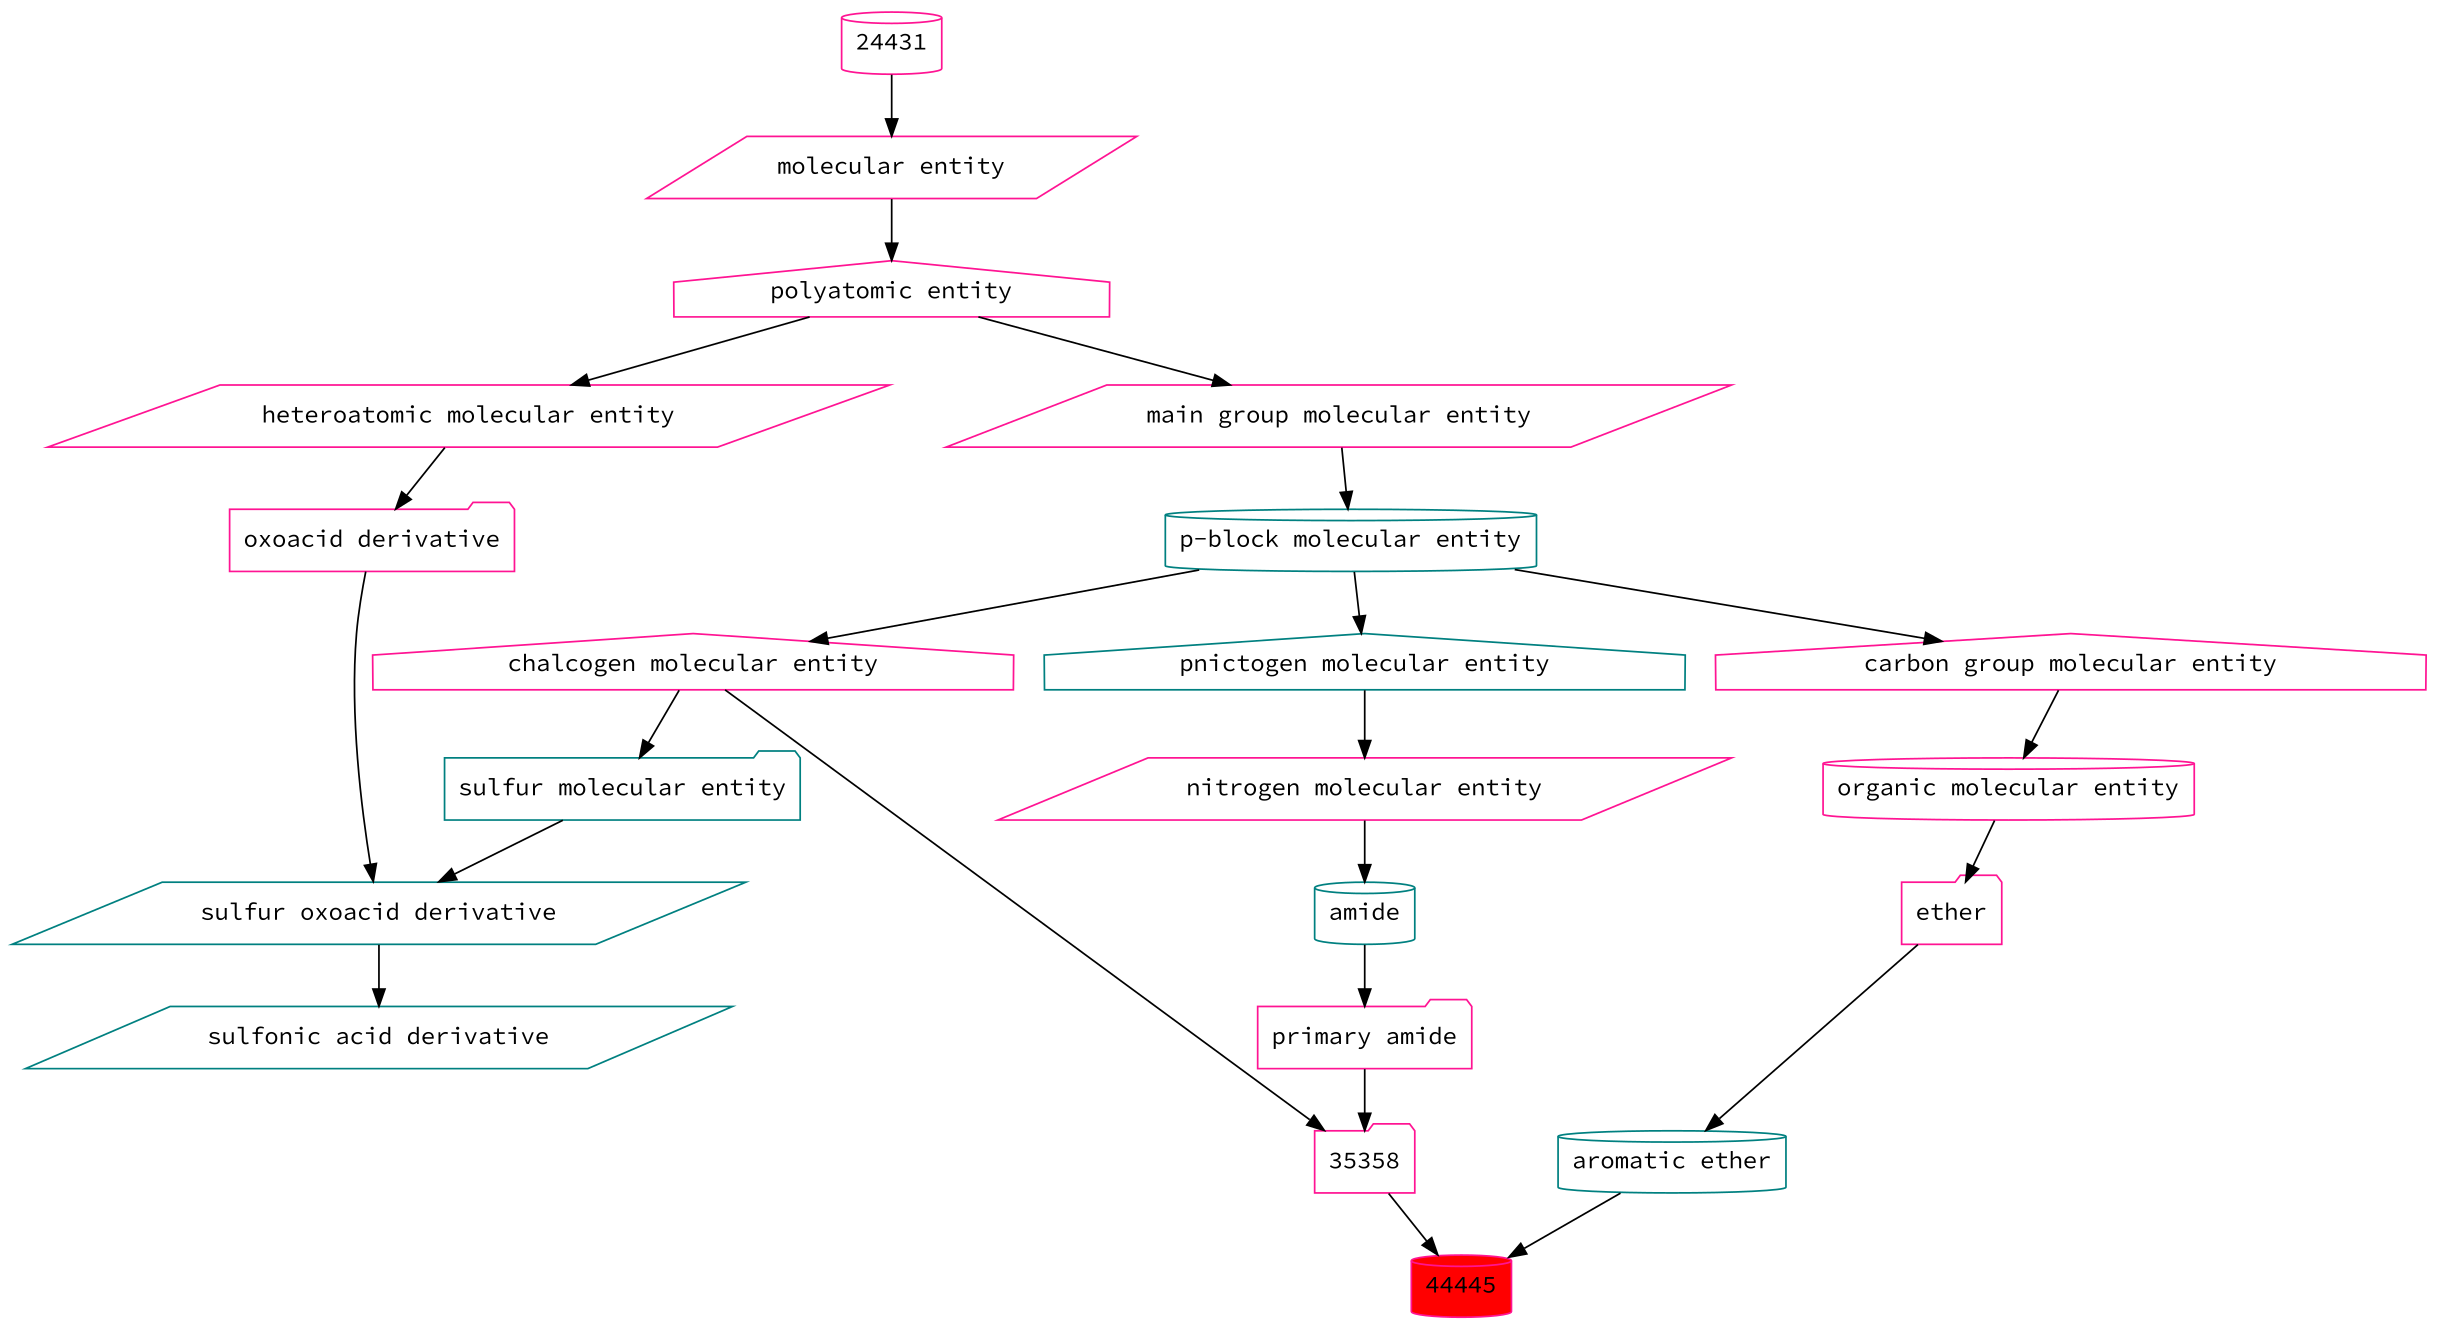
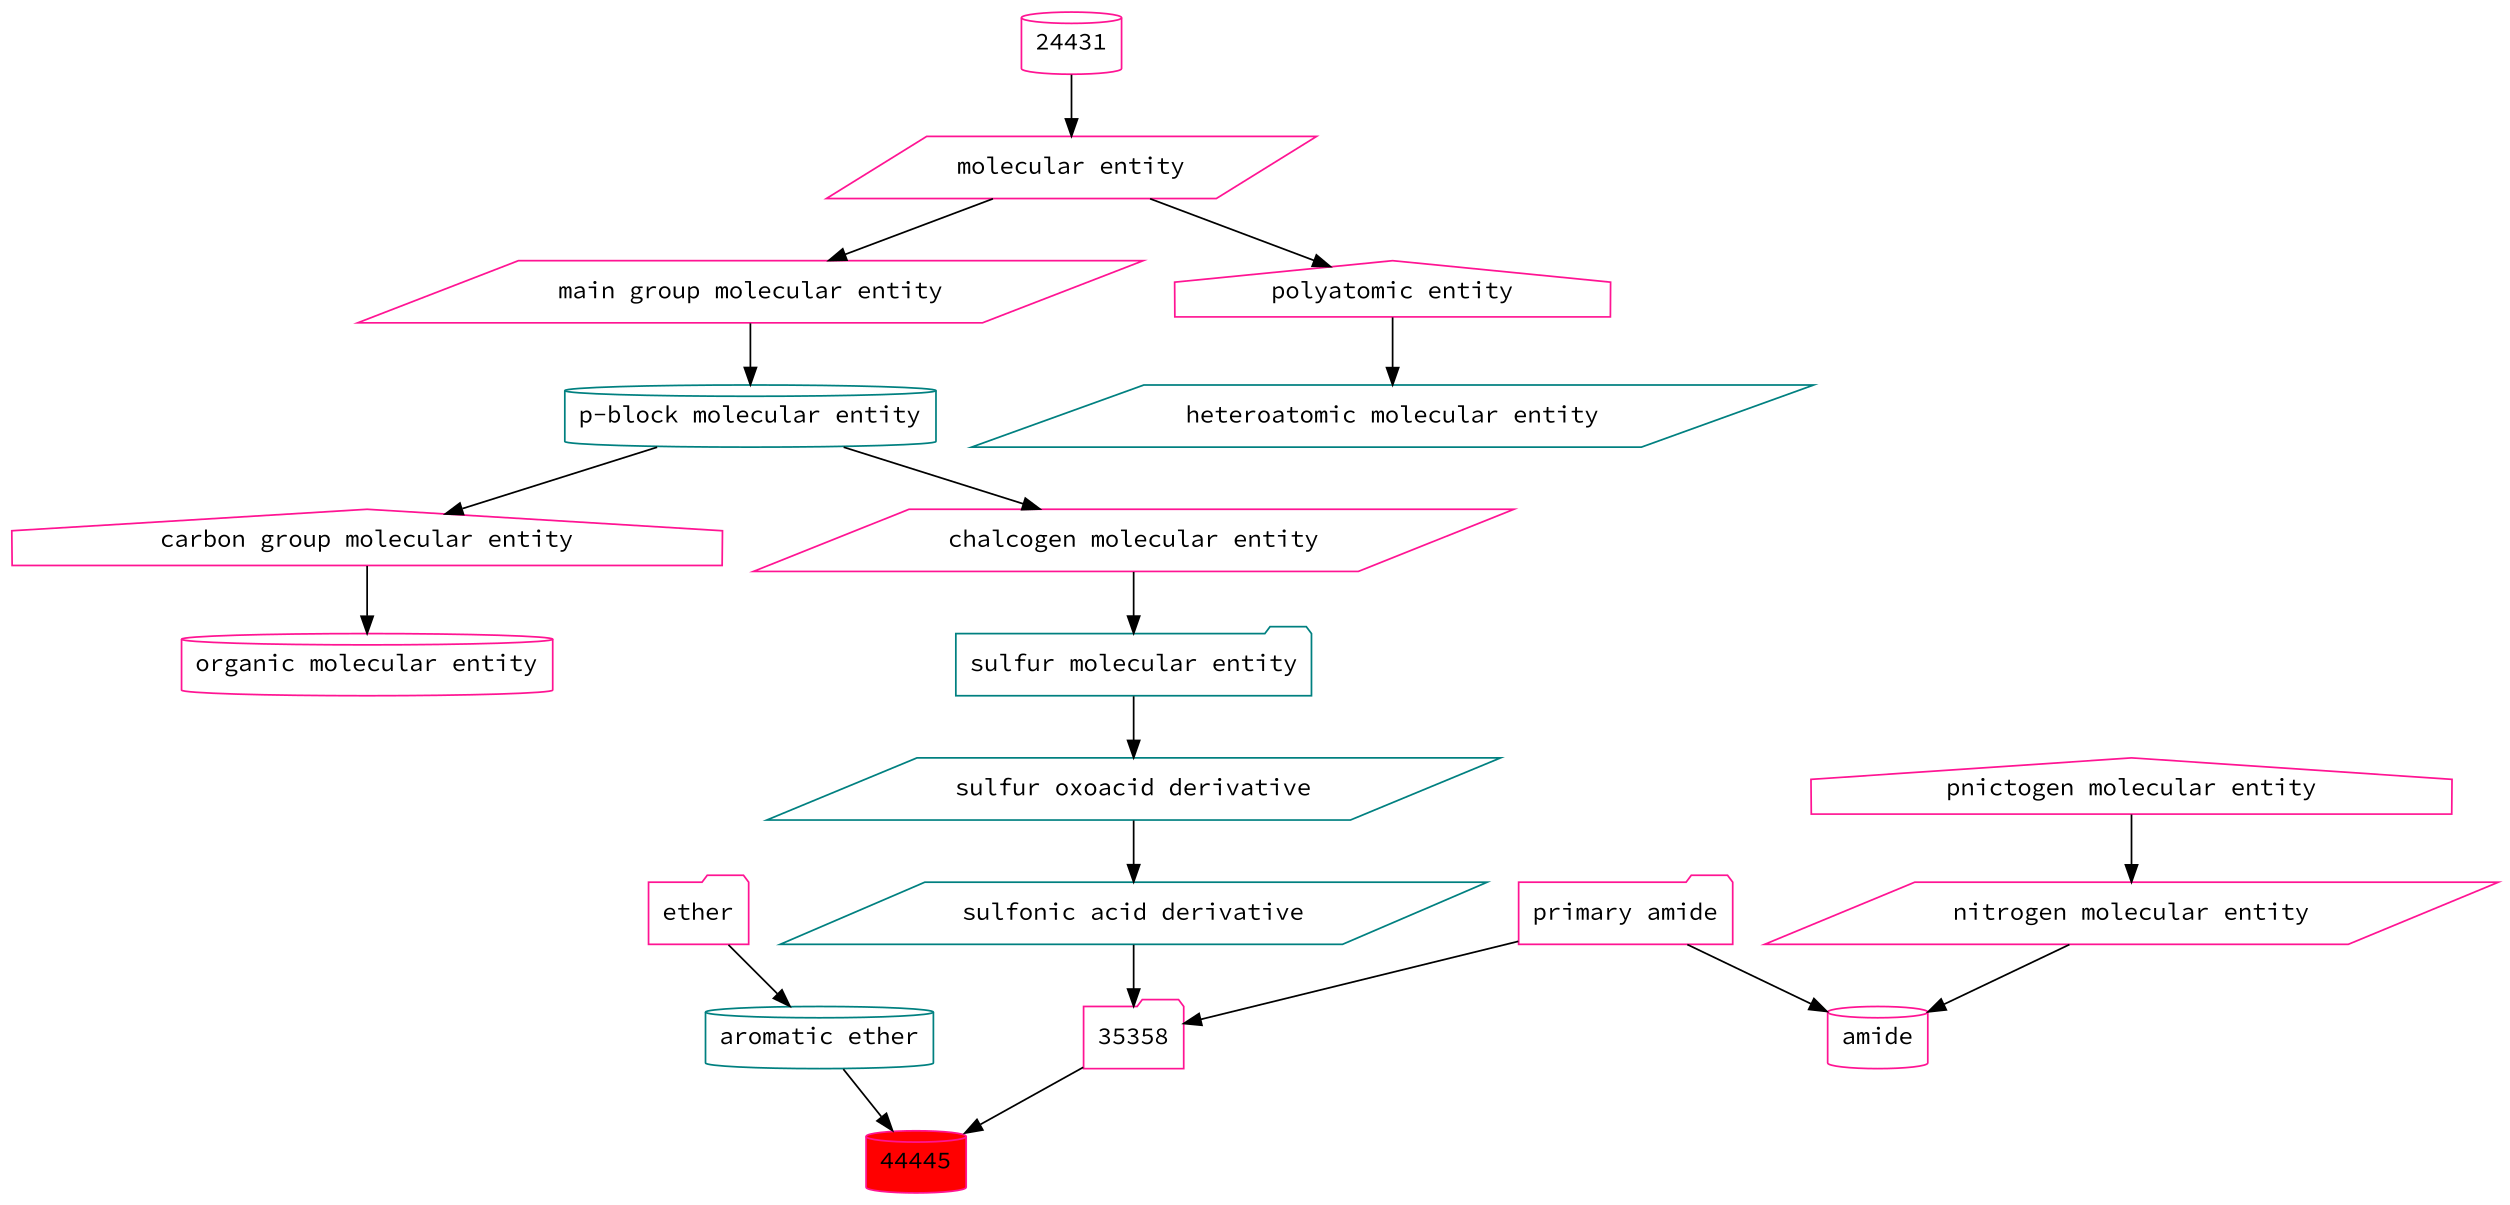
edge "polyatomic entity" -> "main group molecular entity": now "molecular entity" -> "main group molecular entity"
node "heteroatomic molecular entity": color deeppink -> teal
node "oxoacid derivative": removed
edge "p-block molecular entity" -> "pnictogen molecular entity": removed
node "chalcogen molecular entity": shape house -> parallelogram
node "pnictogen molecular entity": color teal -> deeppink
edge "organic molecular entity" -> "ether": removed
edge "chalcogen molecular entity" -> "35358": now "sulfonic acid derivative" -> "35358"
node "amide": color teal -> deeppink
edge "amide" -> "primary amide": reversed
